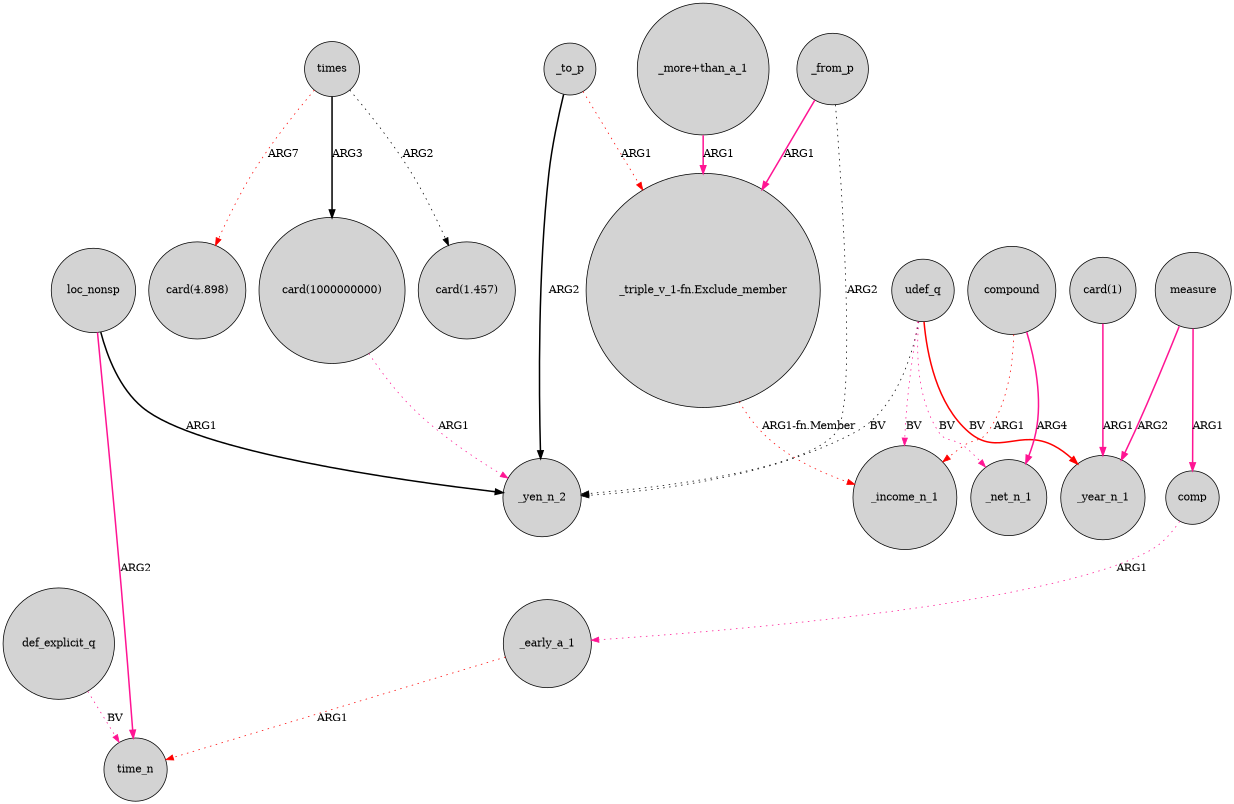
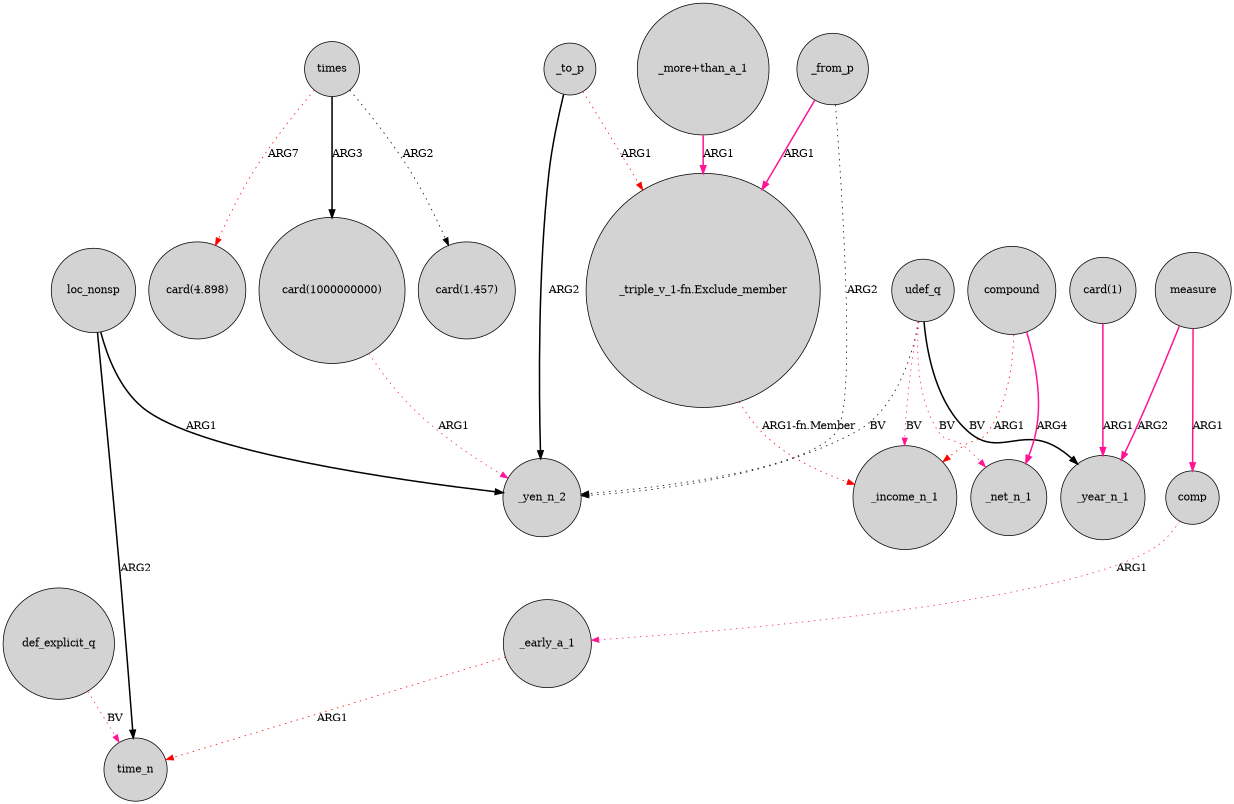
edge "udef_q" -> "_year_n_1": color red -> black
edge "loc_nonsp" -> "time_n": color deeppink -> black
